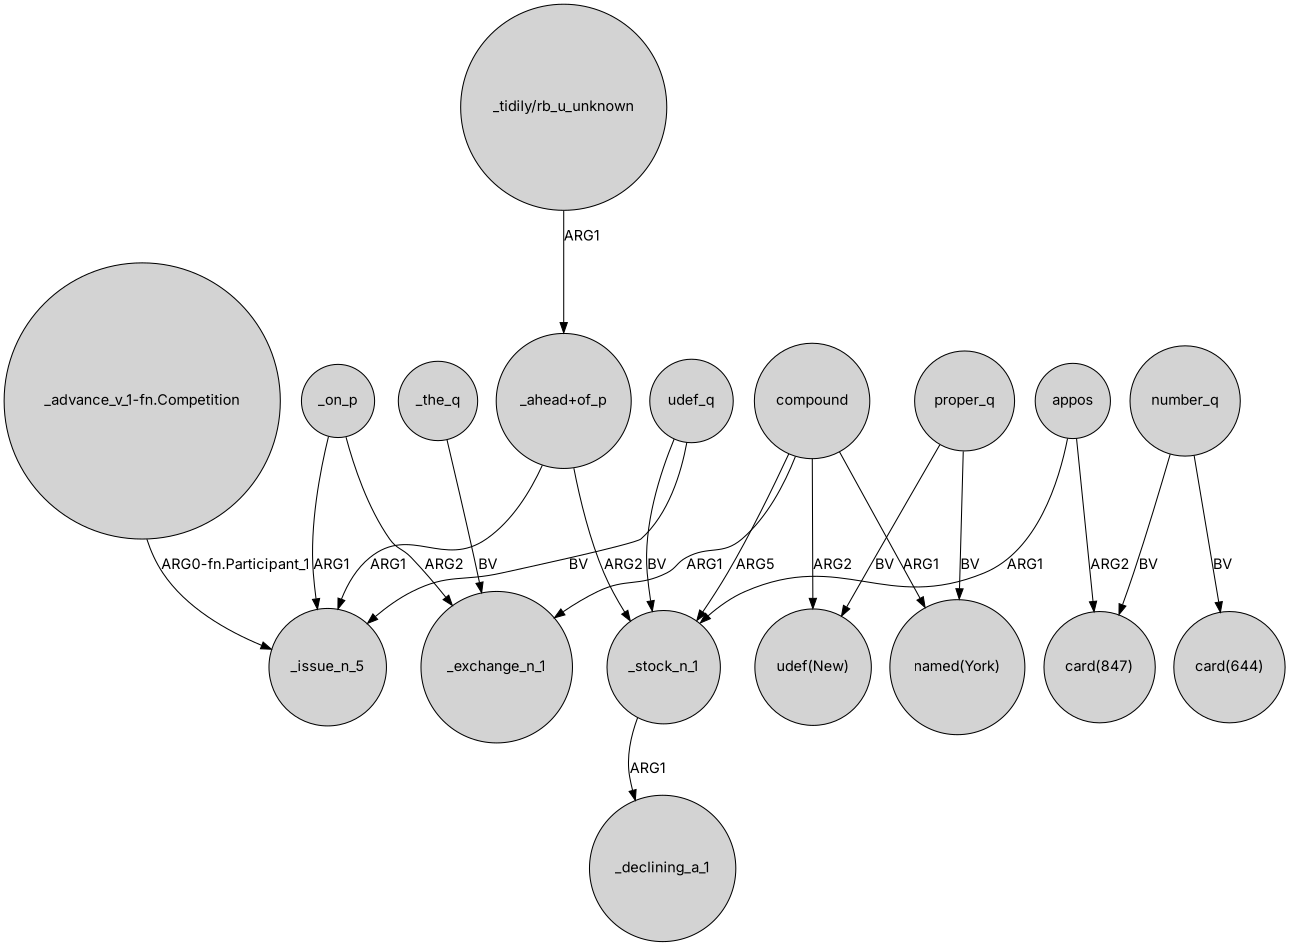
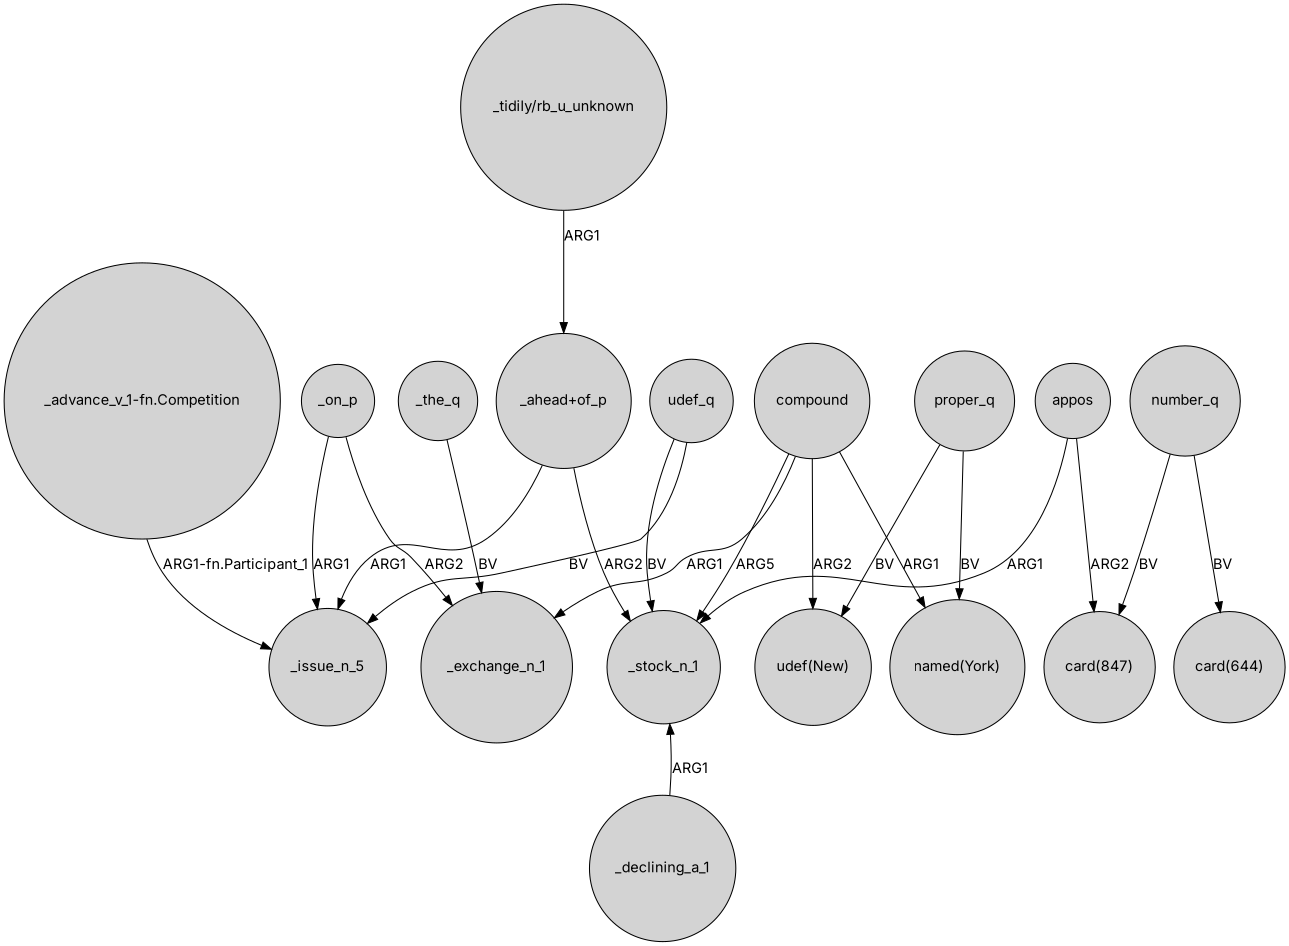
edge "_advance_v_1-fn.Competition" -> "_issue_n_5": label "ARG0-fn.Participant_1" -> "ARG1-fn.Participant_1"
edge "_stock_n_1" -> "_declining_a_1": reversed
